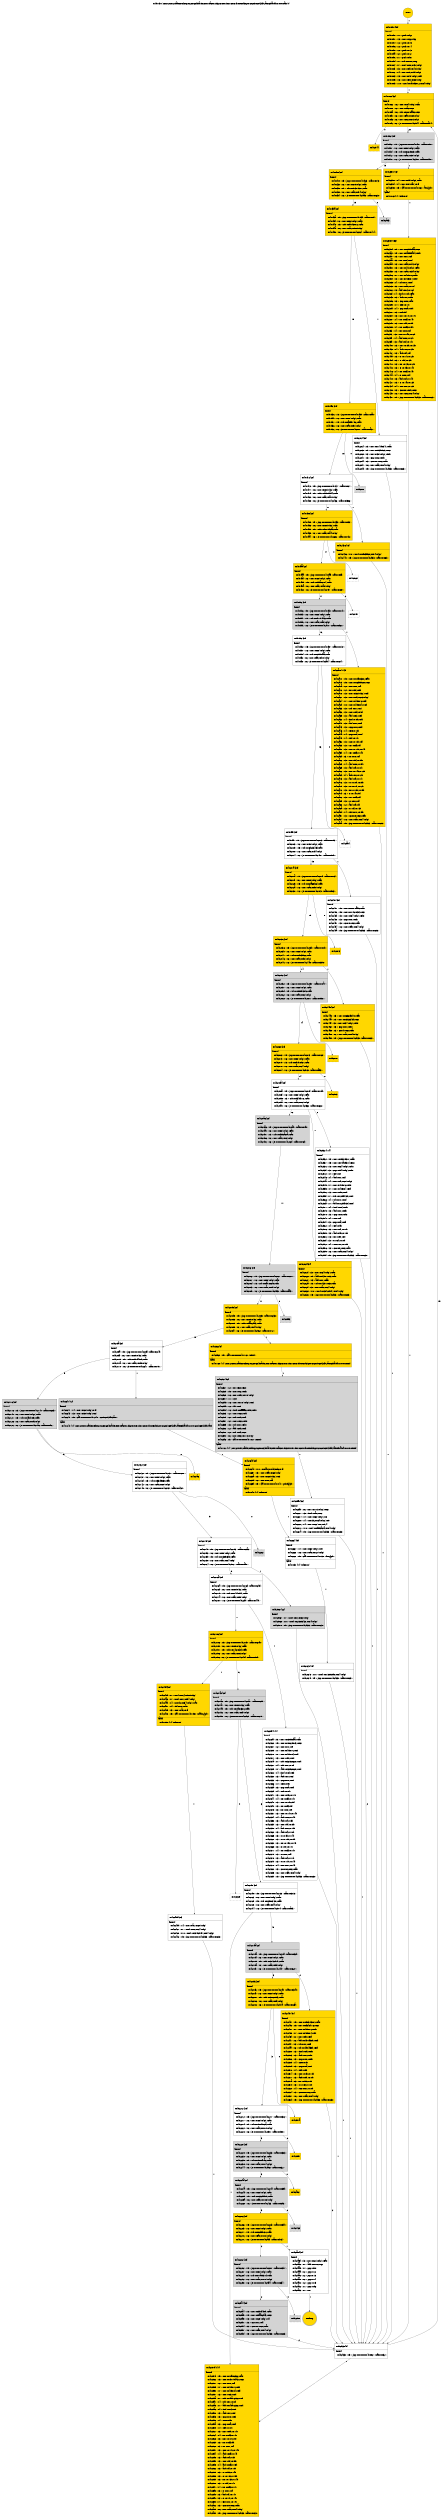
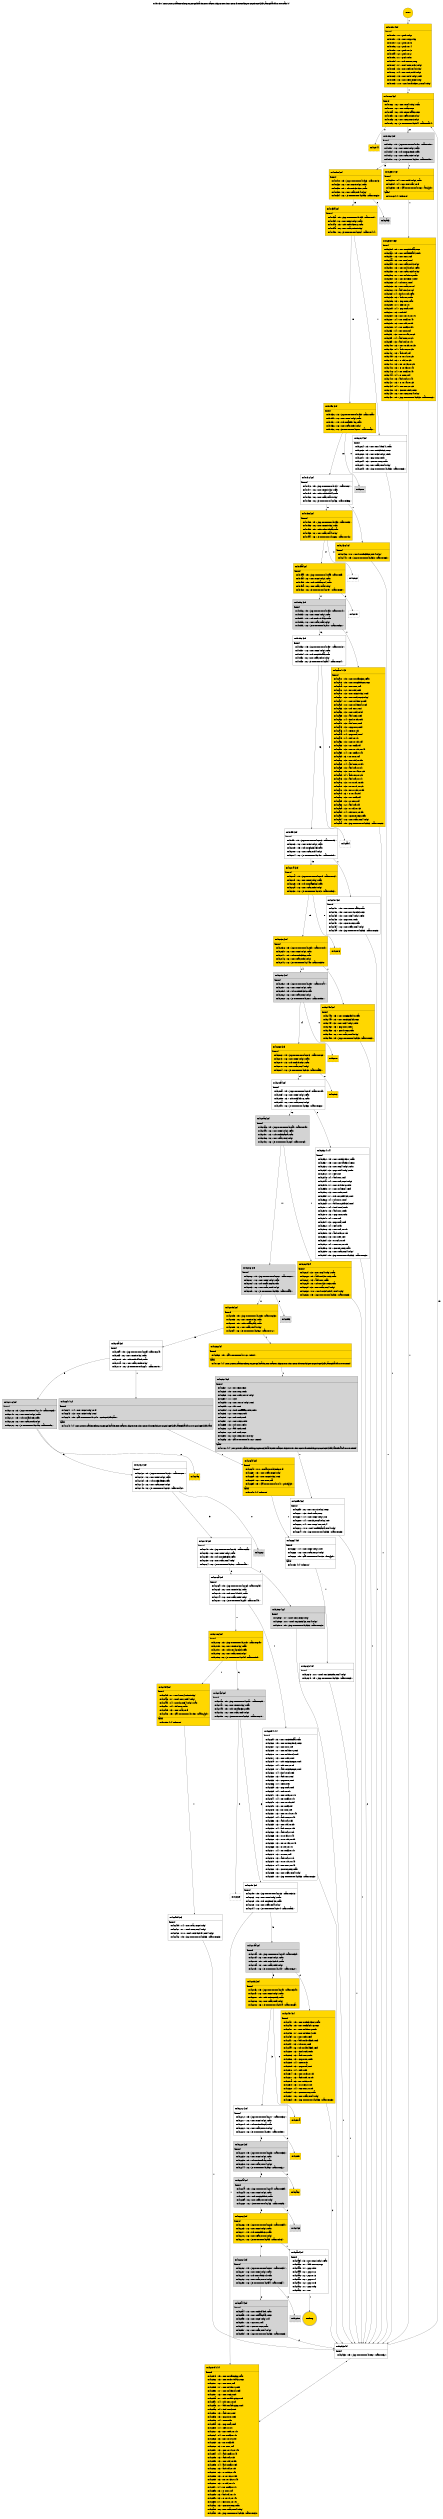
edge "0x40208a [28]" -> "0x40261f [34]": now "0x4020a6 [28]" -> "0x40261f [34]"
